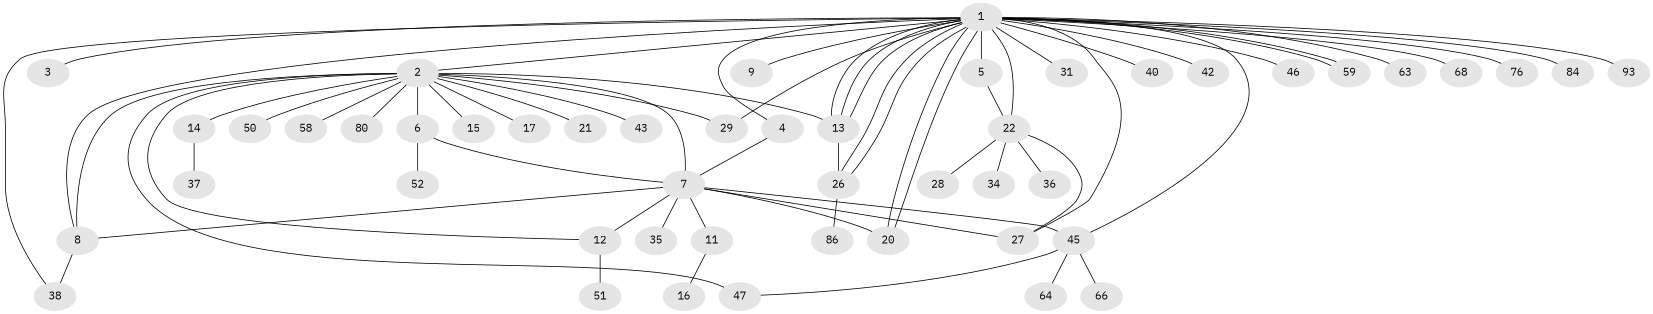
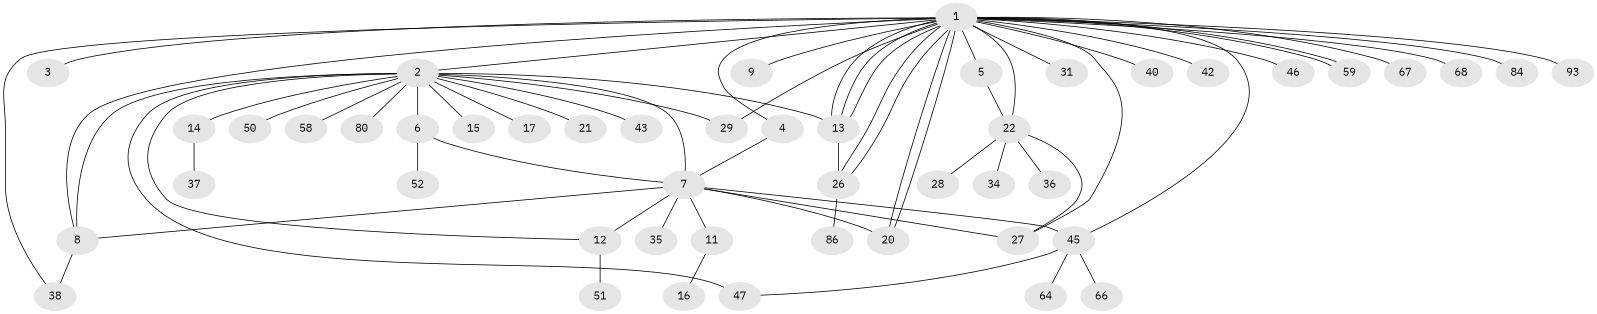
node "63": label "63" -> "67"
node "76": removed
